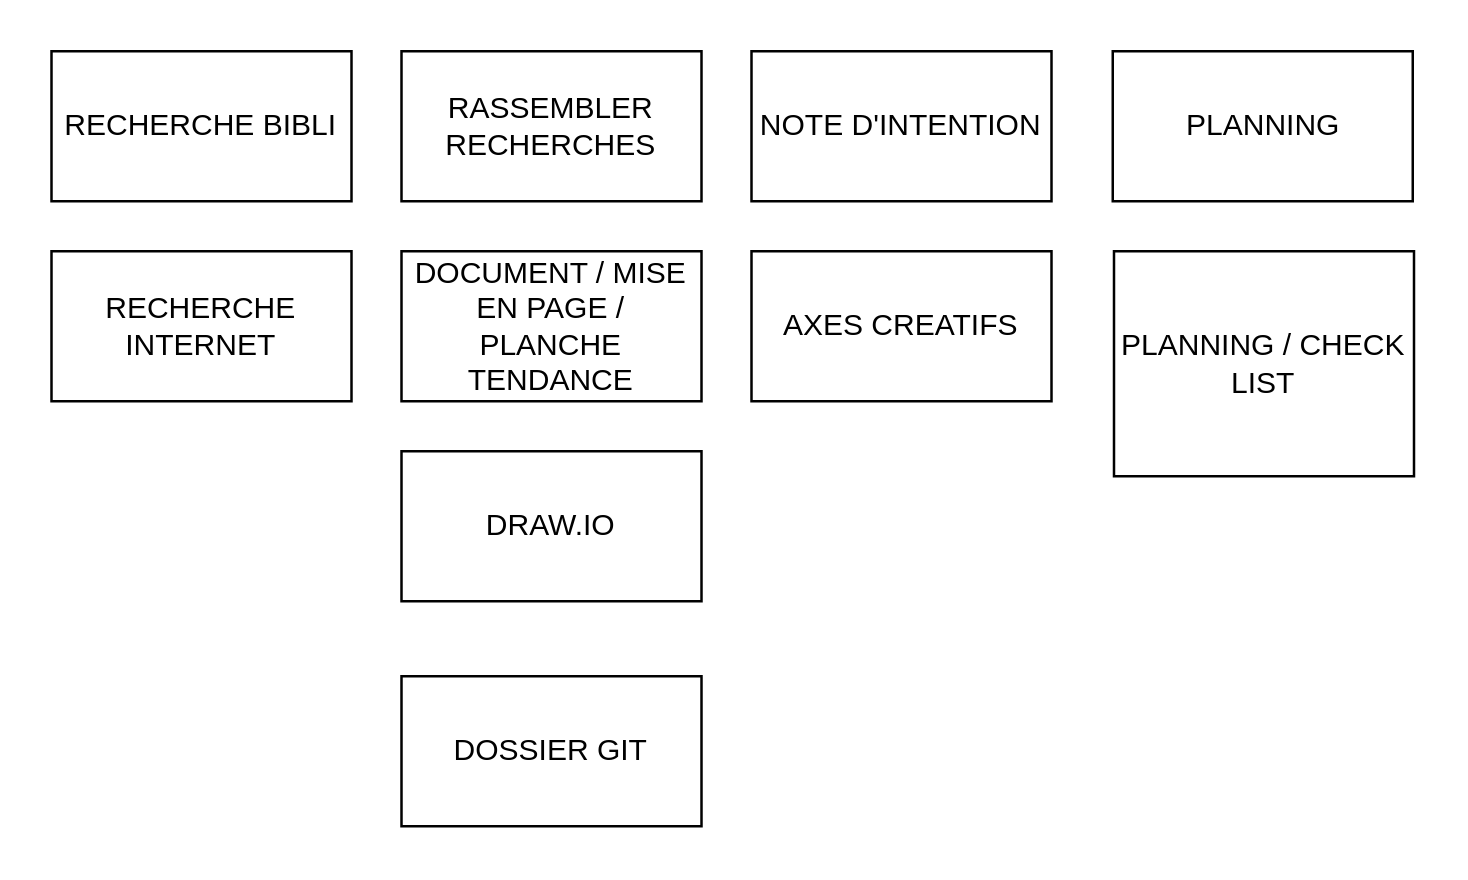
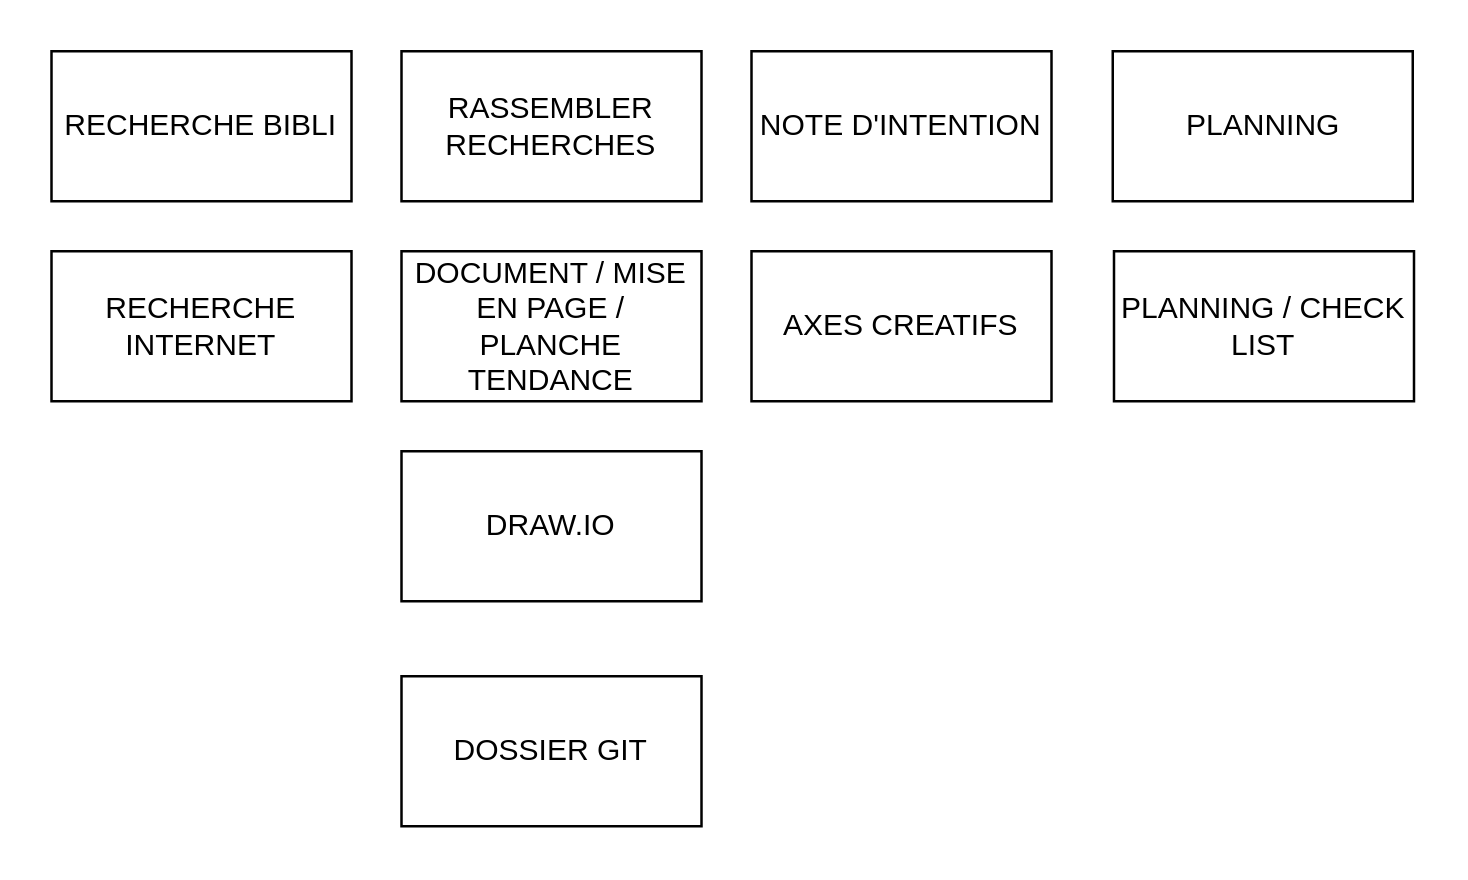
node "PLANNING / CHECK LIST": size 300x225 -> 300x150
